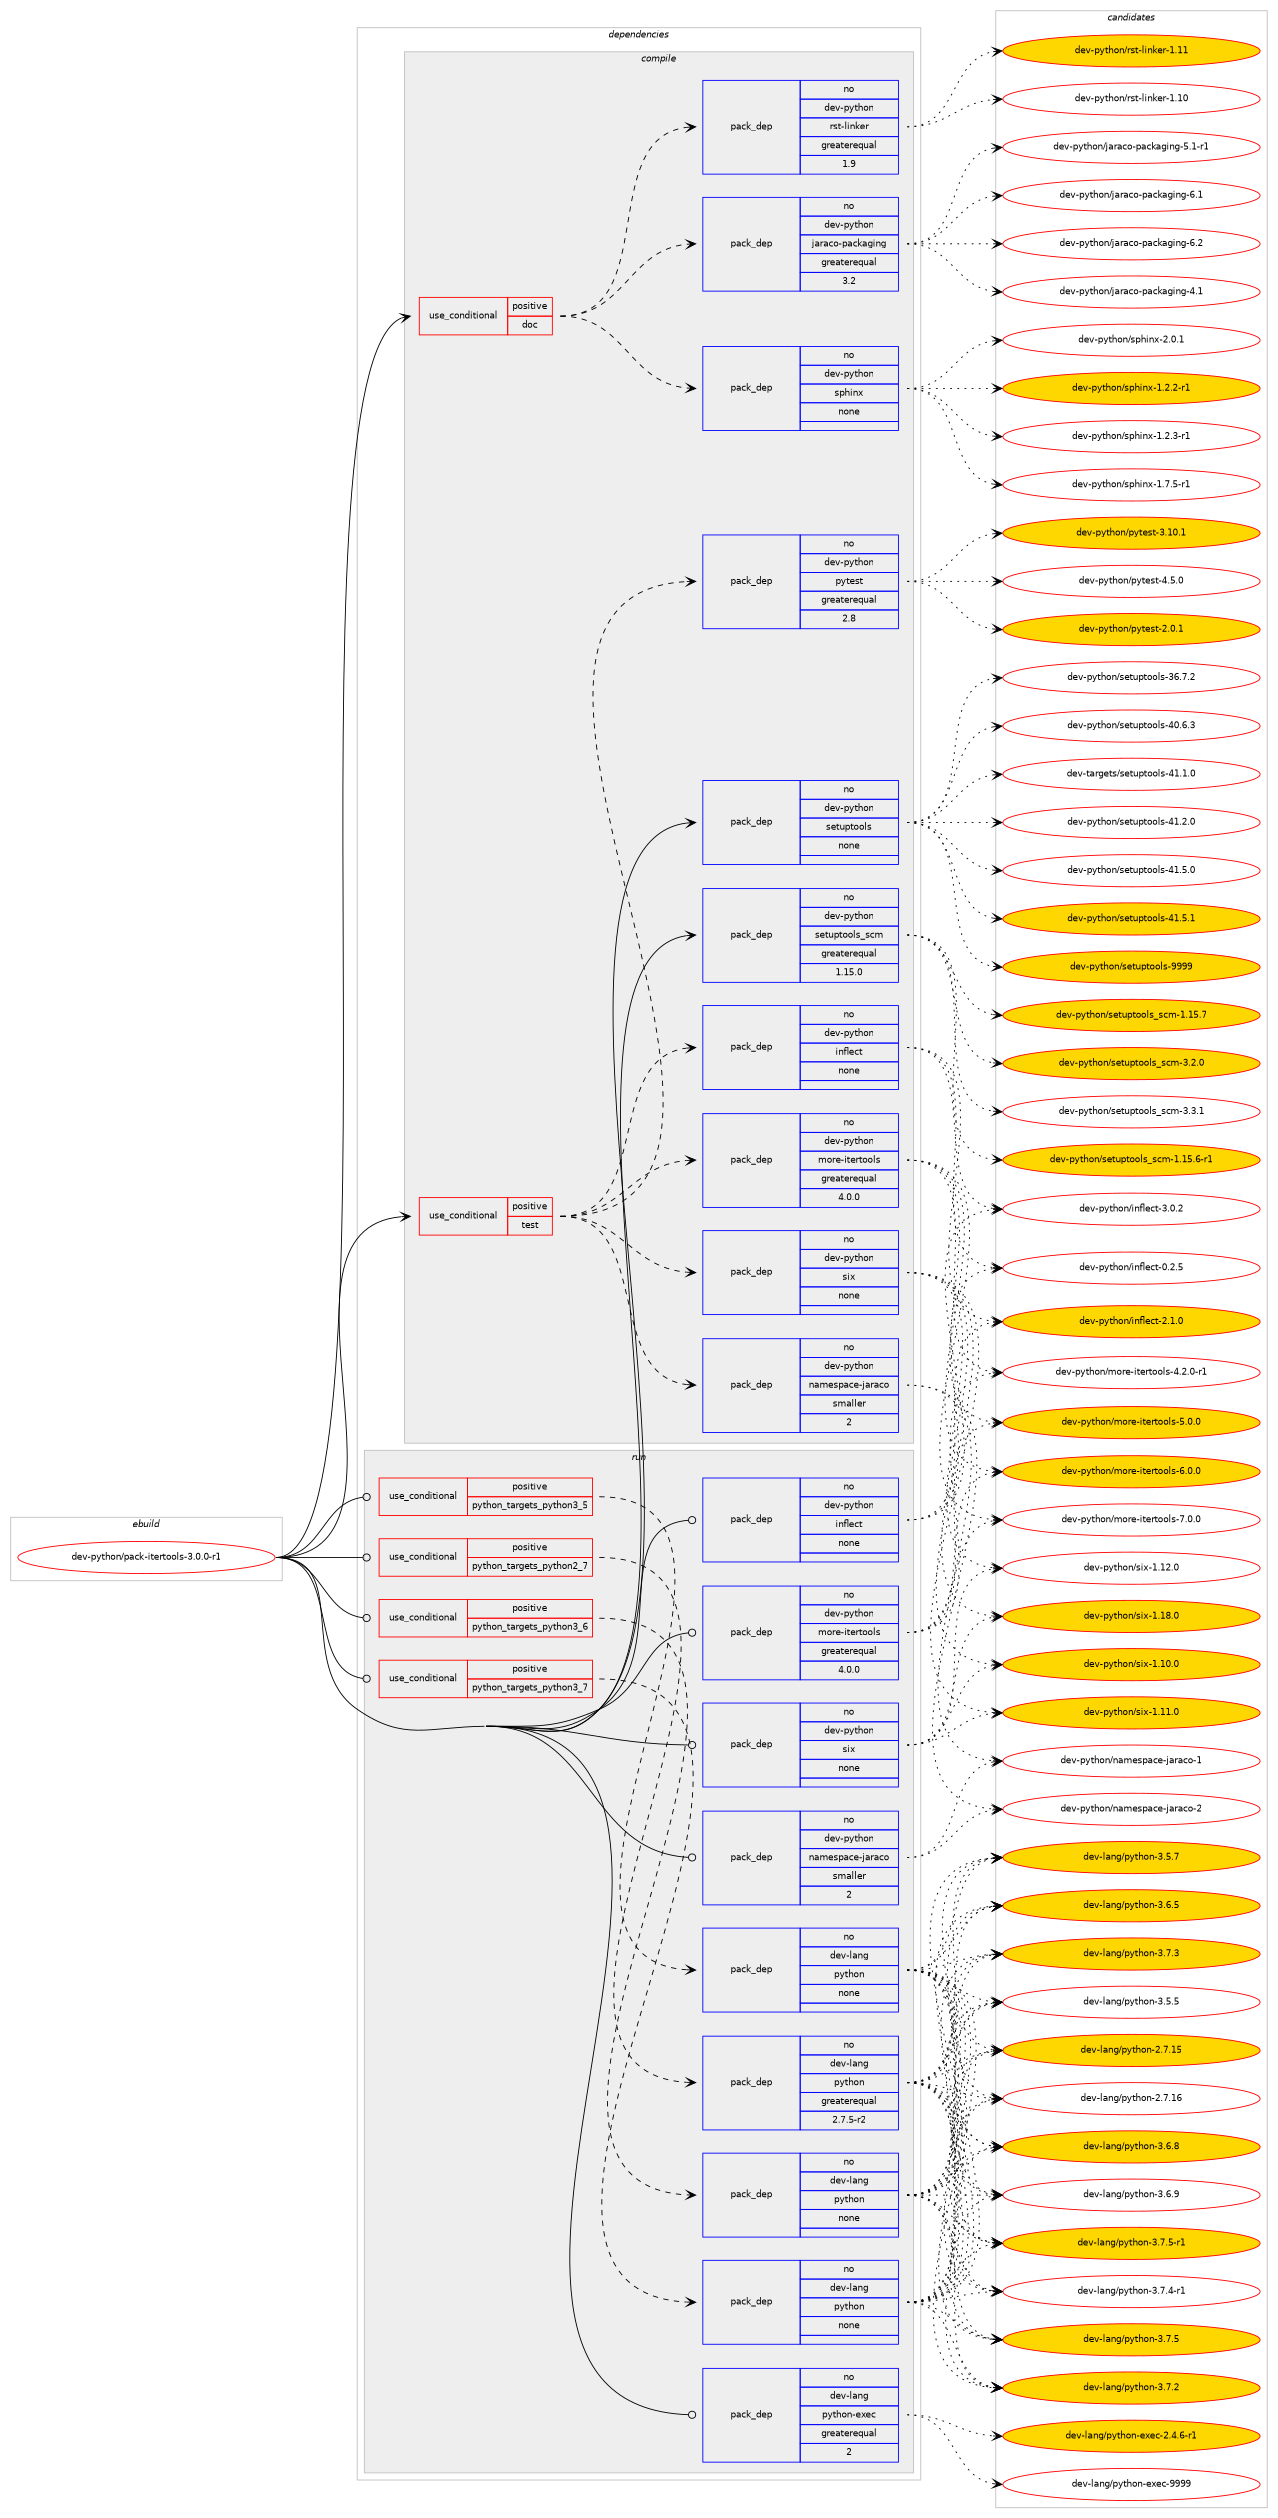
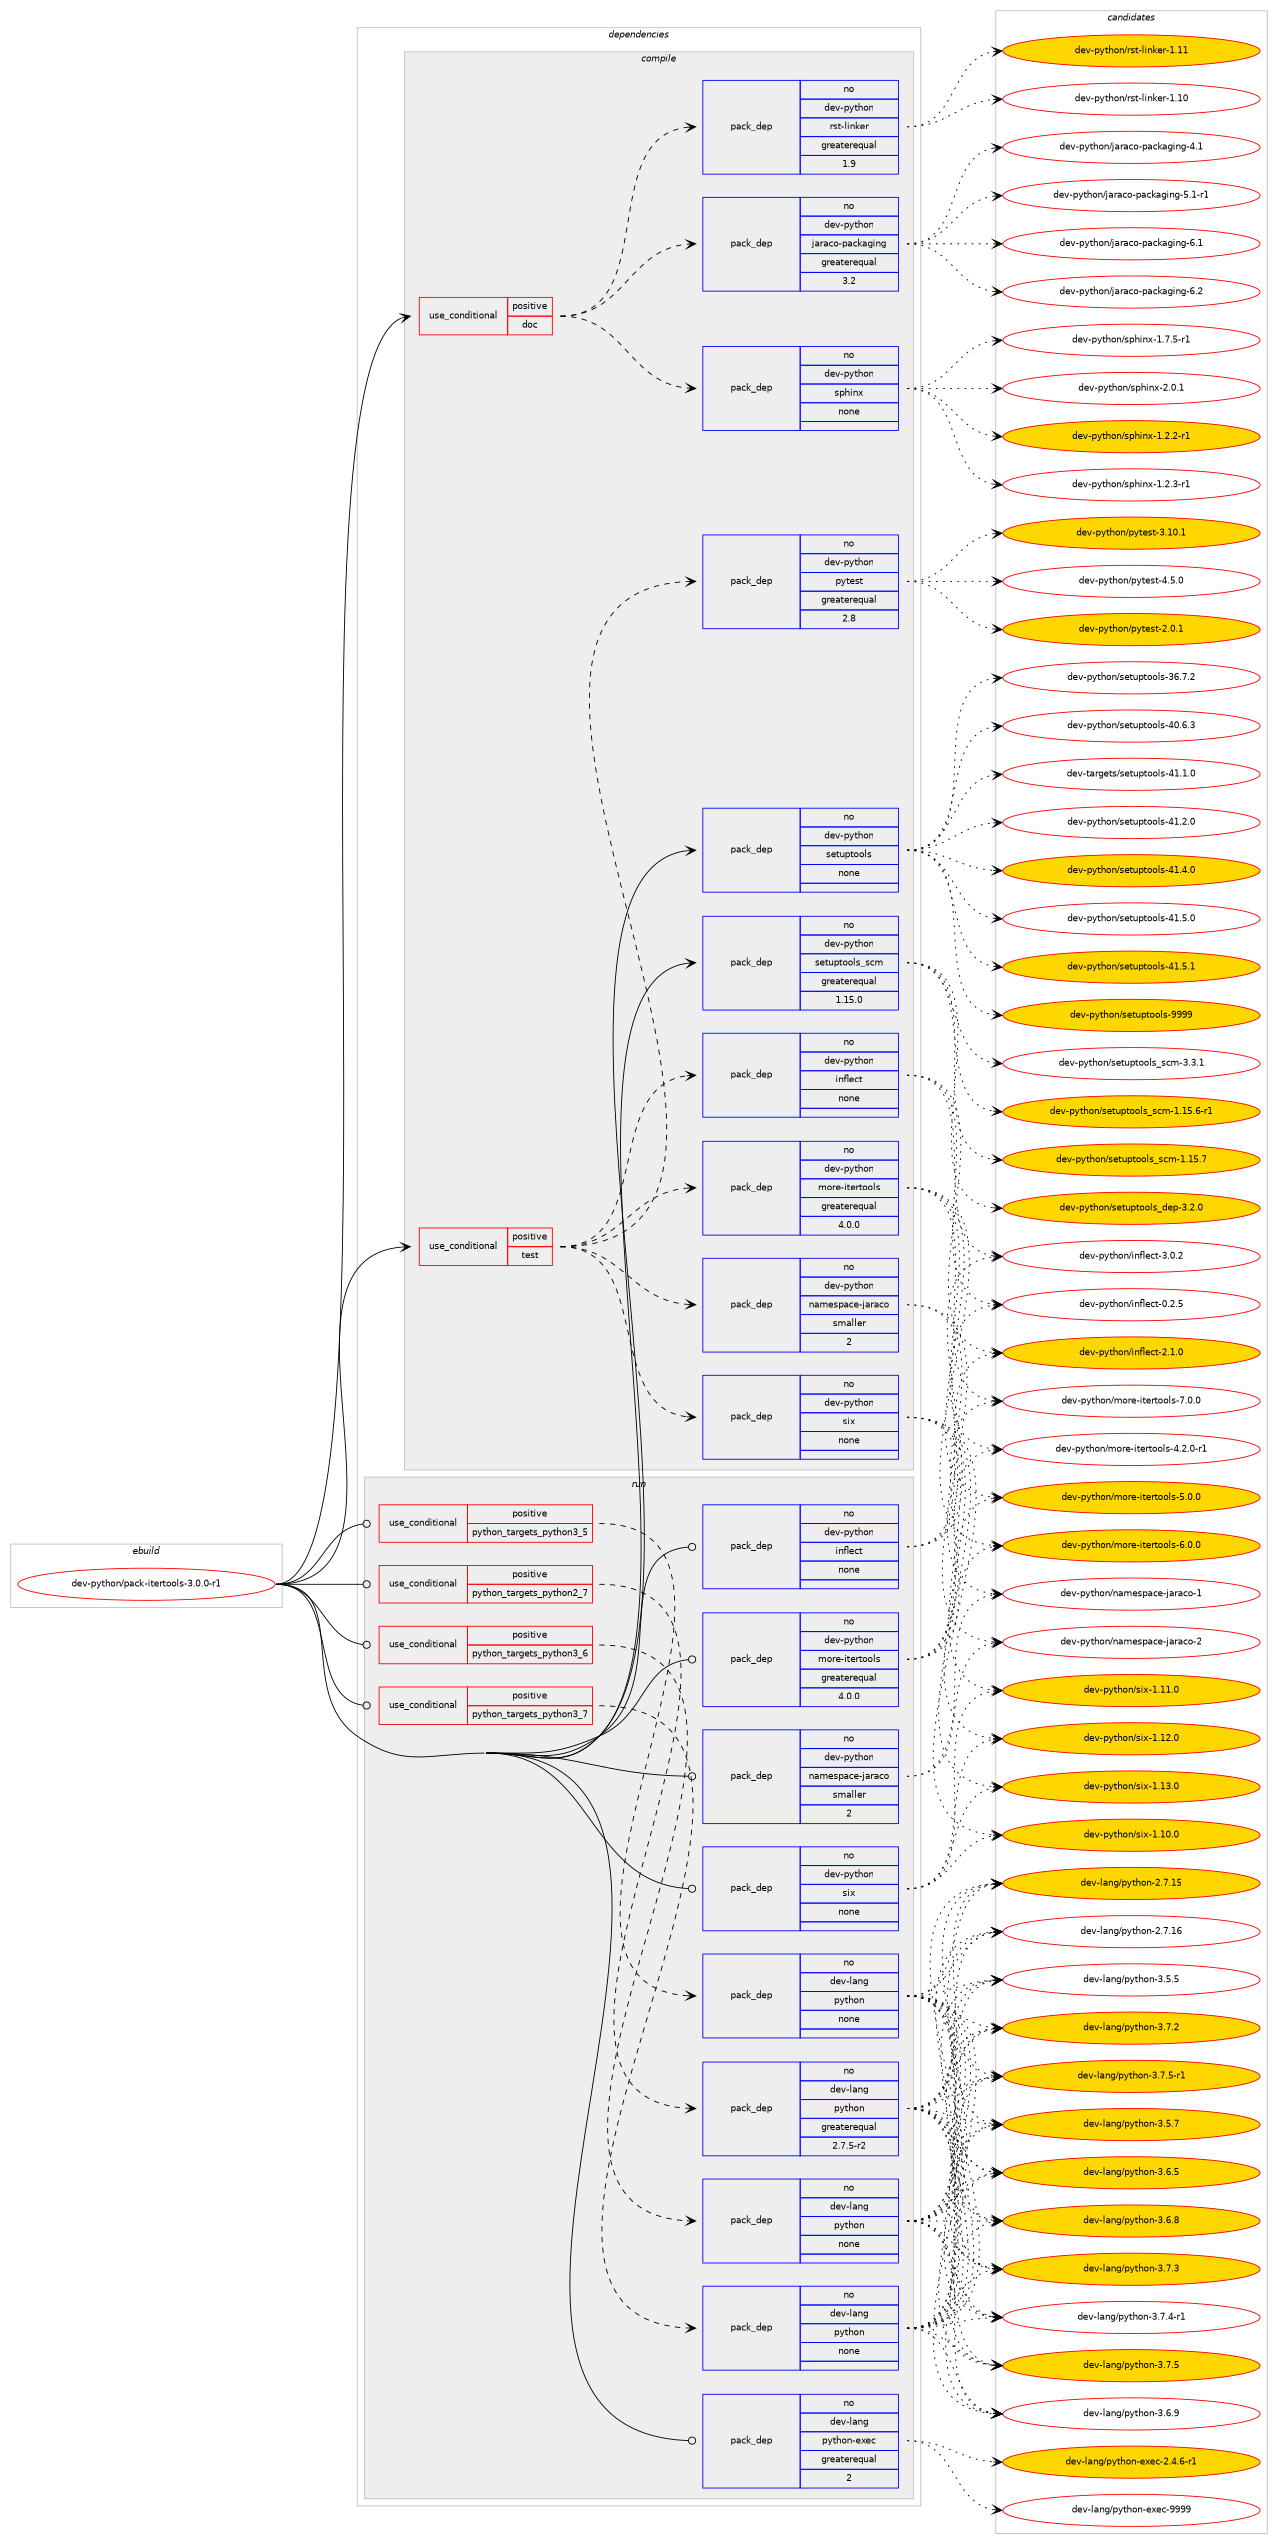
node "dev-python/setuptools-41.4.0": added
node "dev-python/setuptools_scm-3.2.0": label "dev-python/setuptools_scm-3.2.0" -> "dev-python/setuptools_dep-3.2.0"
node "dev-python/six-1.12.0": fillcolor white -> gold
node "dev-python/six-1.18.0": label "dev-python/six-1.18.0" -> "dev-python/six-1.13.0"
